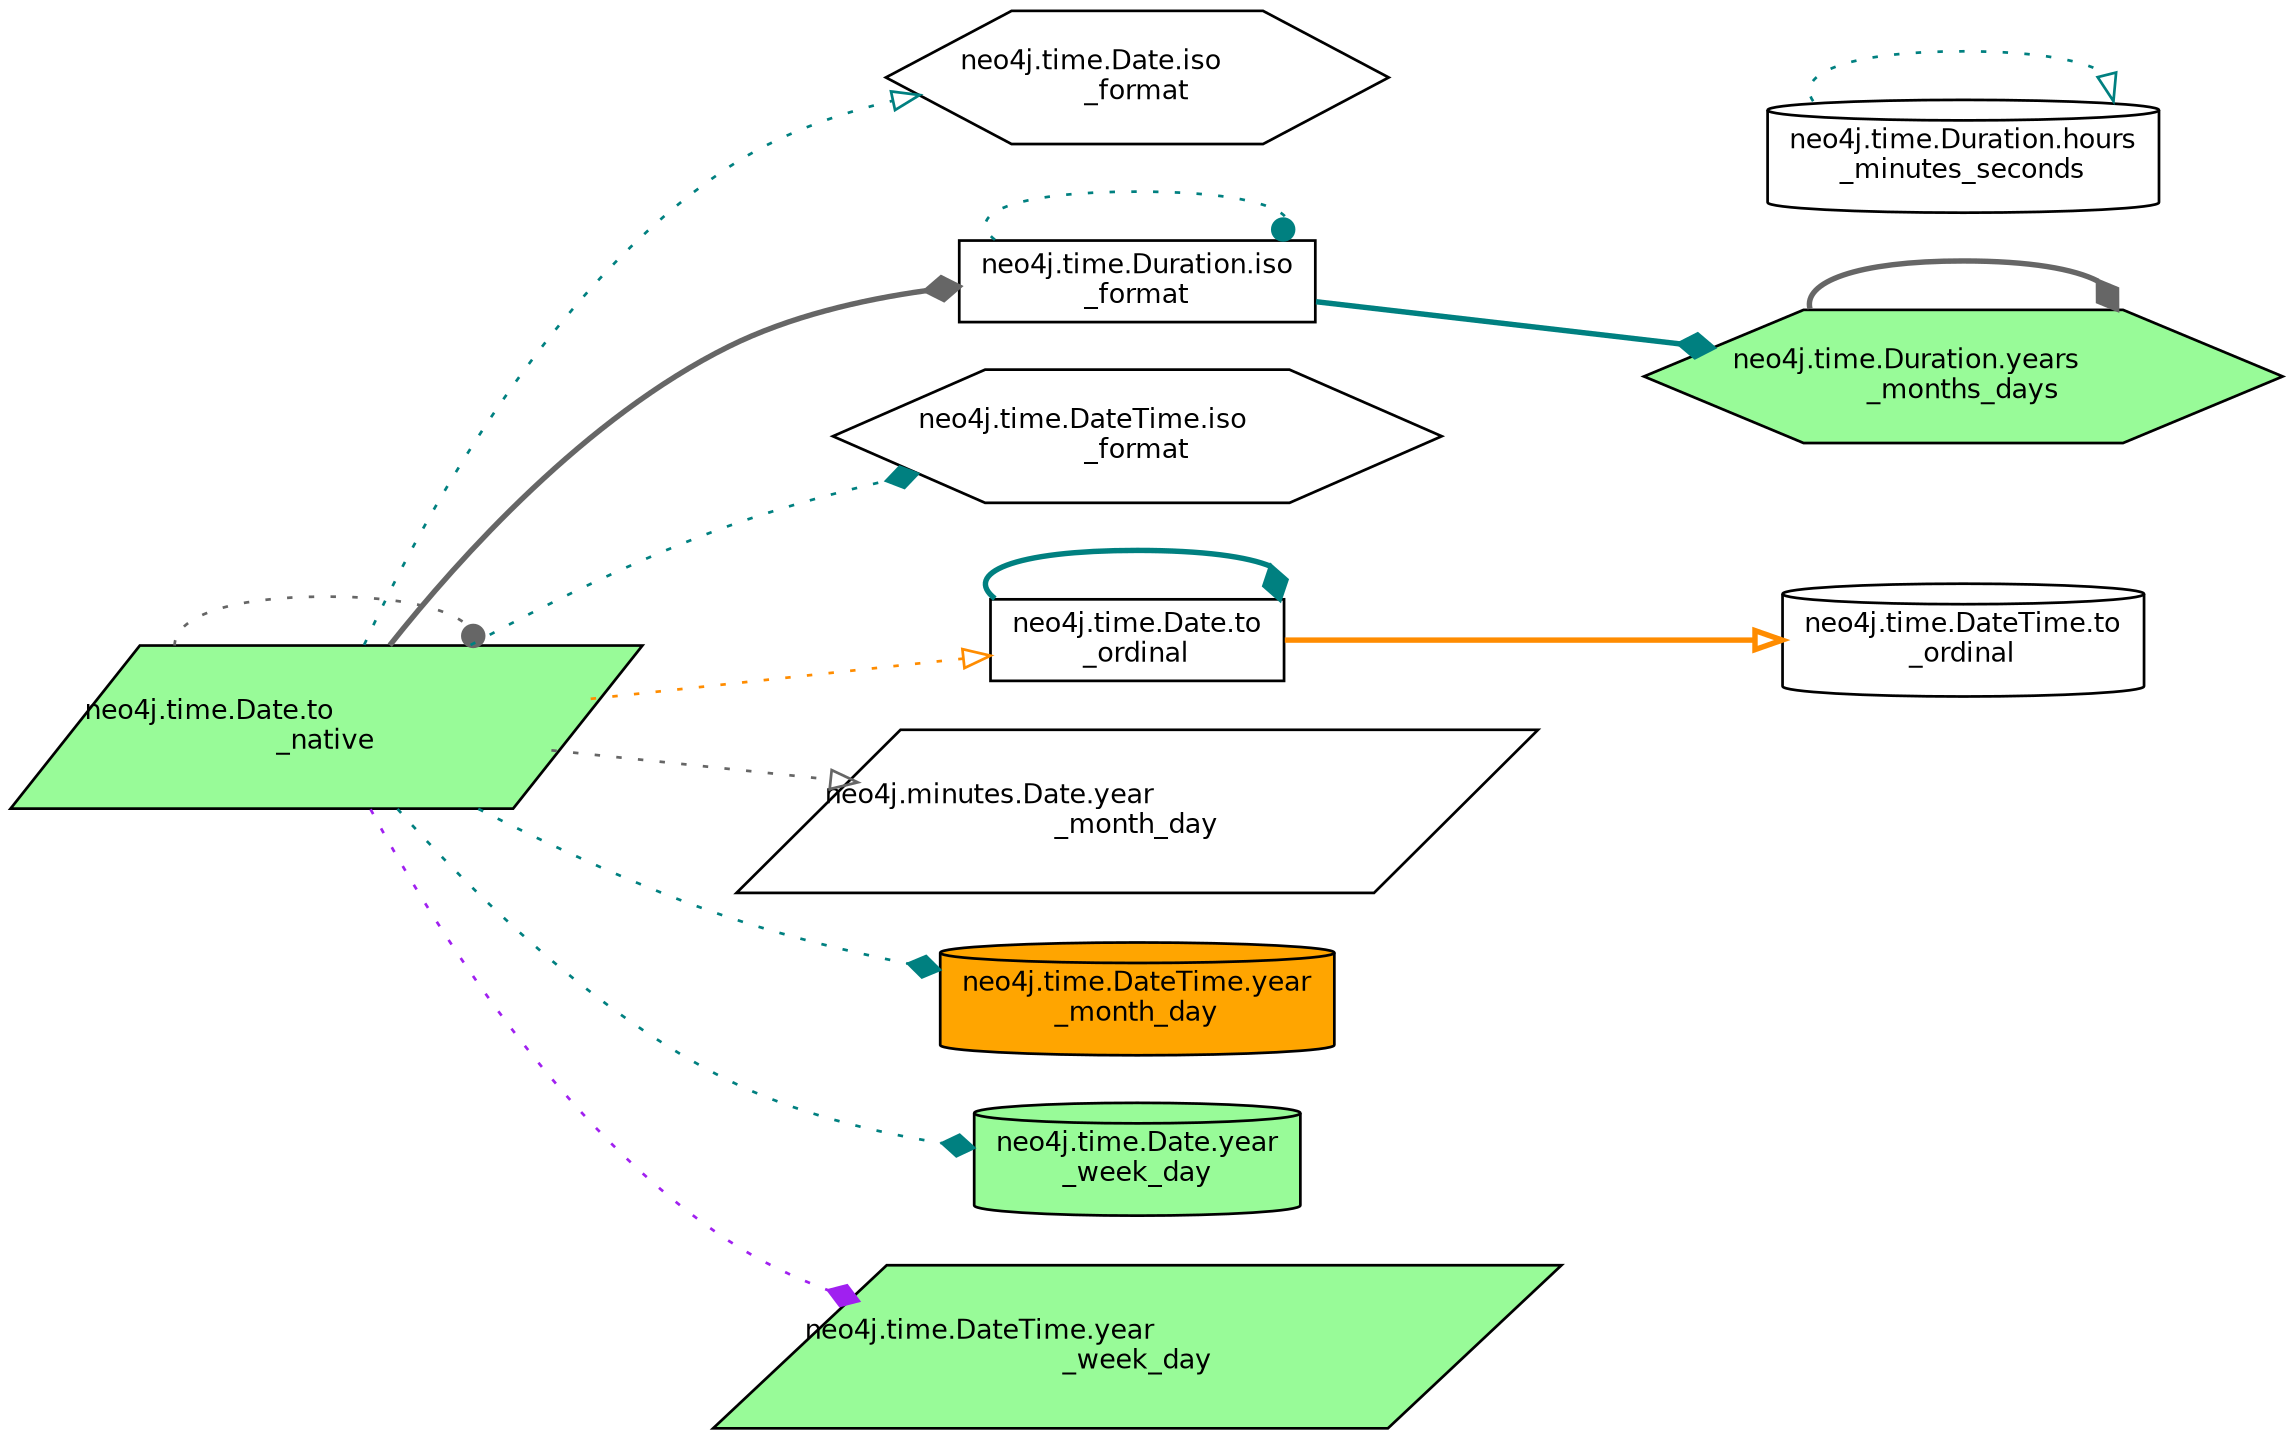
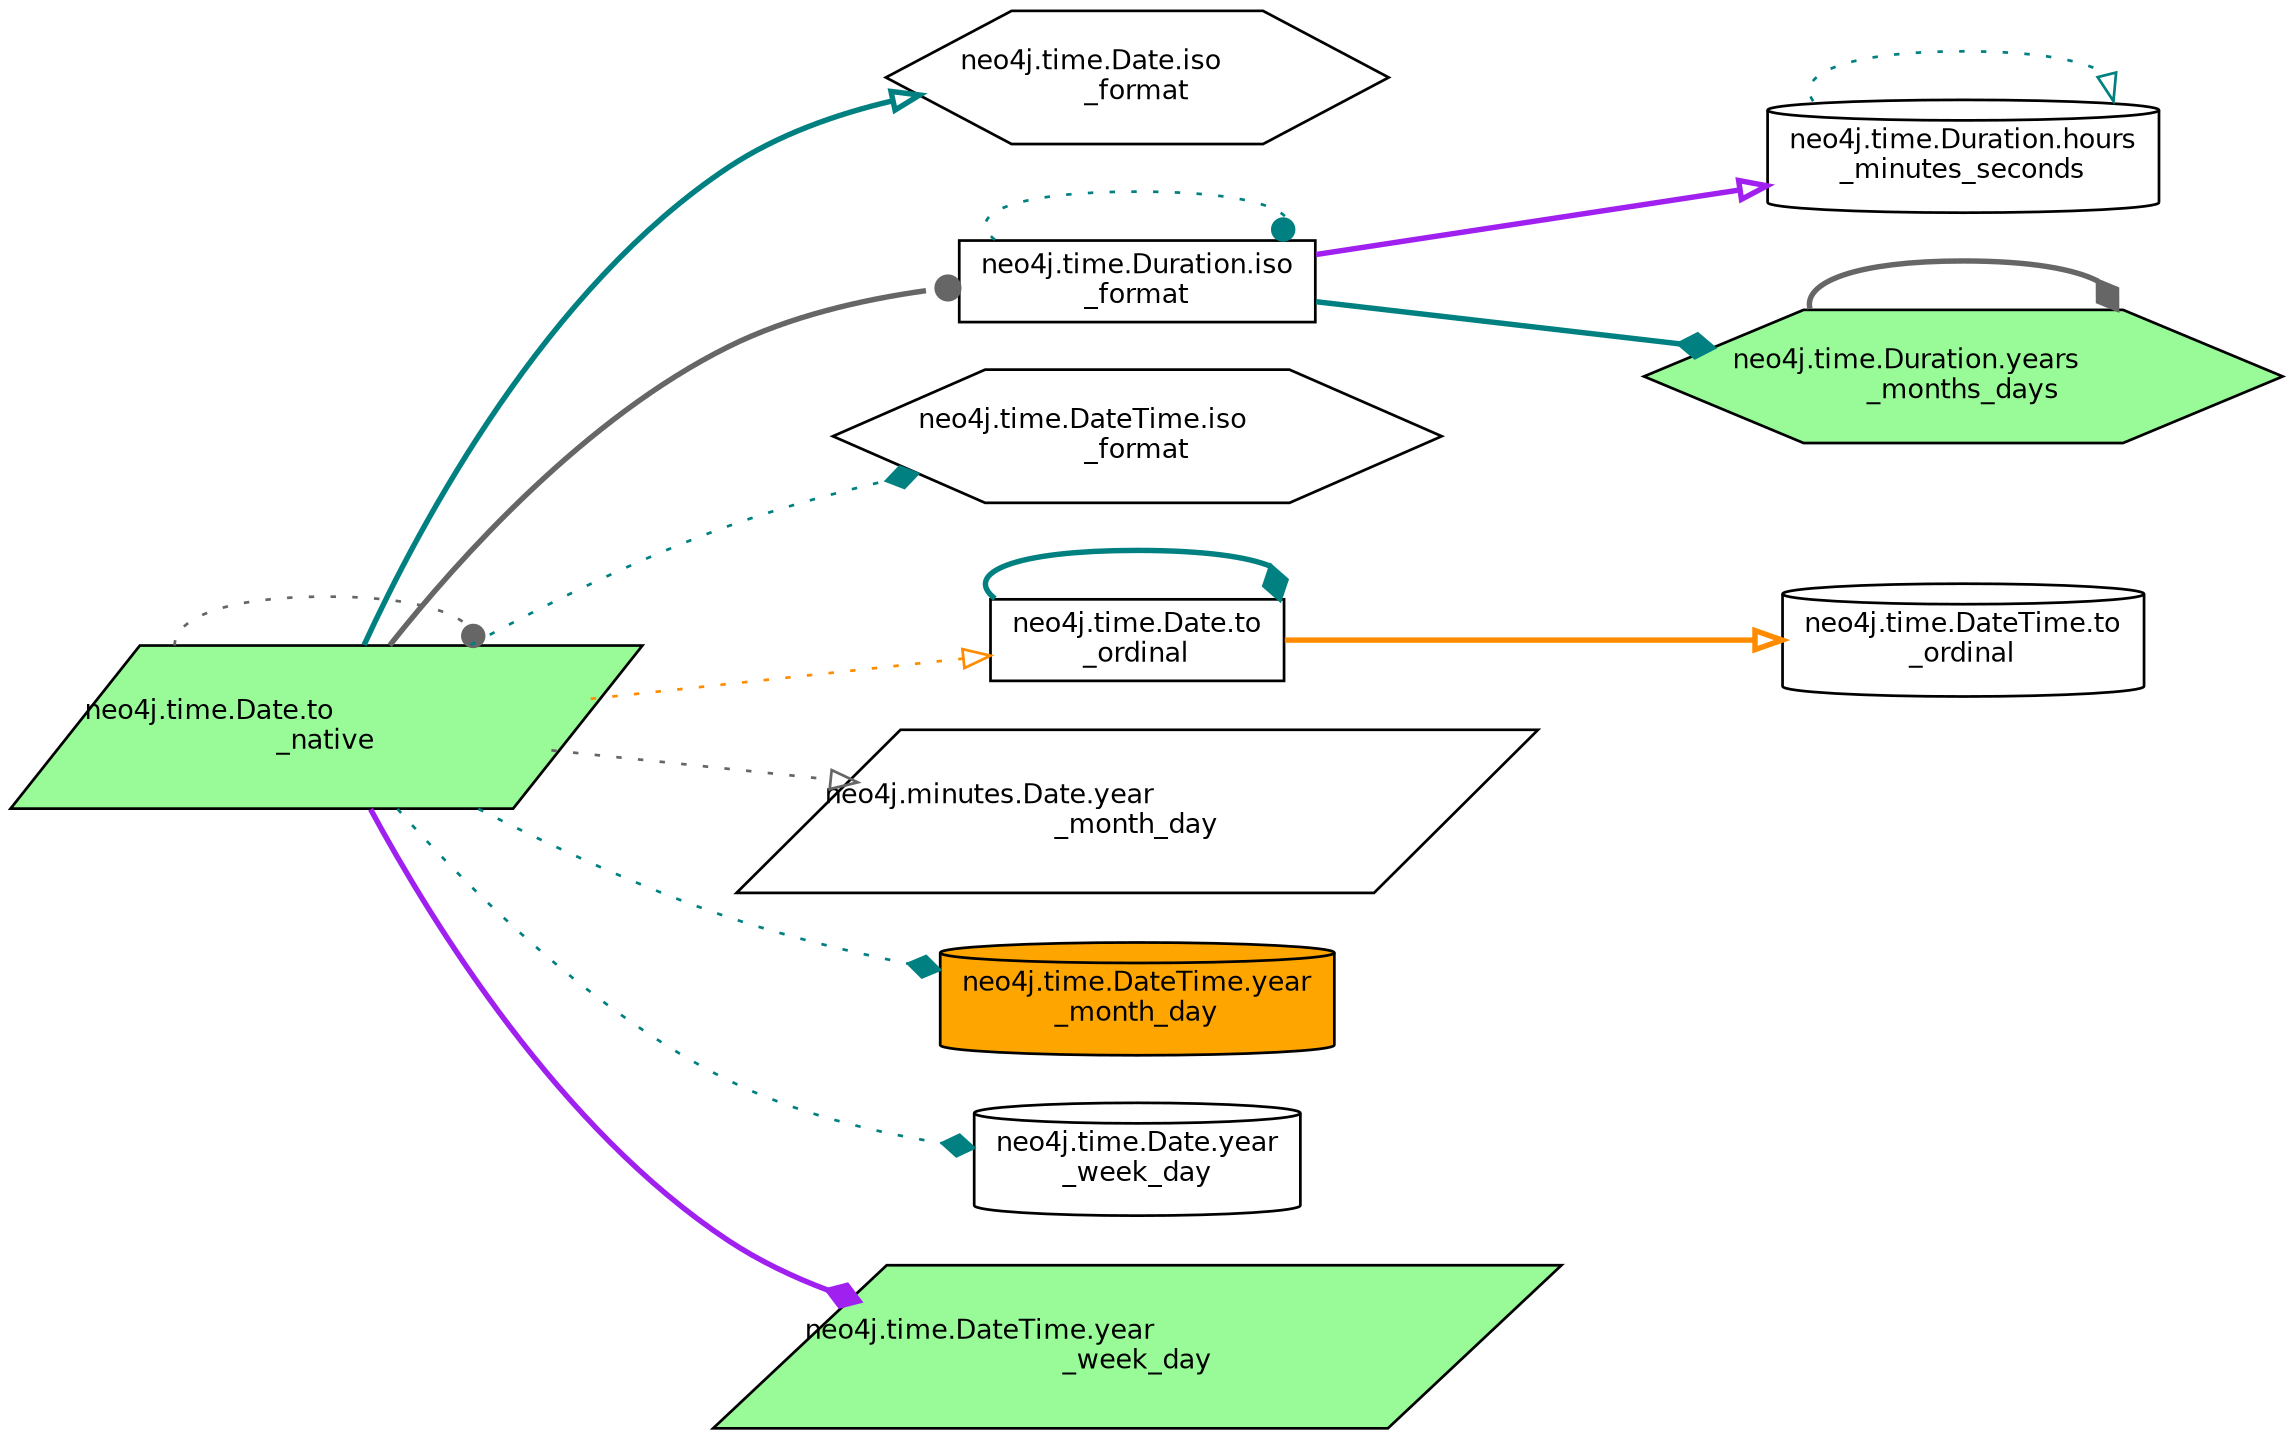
edge "neo4j.time.Duration.iso _format" -> "neo4j.time.Duration.hours _minutes_seconds": added
edge "neo4j.time.Date.to _native" -> "neo4j.time.Date.iso _format": style dotted -> bold
edge "neo4j.time.Date.to _native" -> "neo4j.time.Duration.iso _format": arrowhead diamond -> dot
edge "neo4j.time.Date.to _native" -> "neo4j.time.DateTime.year _week_day": style dotted -> bold
node "neo4j.time.Date.year _week_day": fillcolor palegreen -> white
